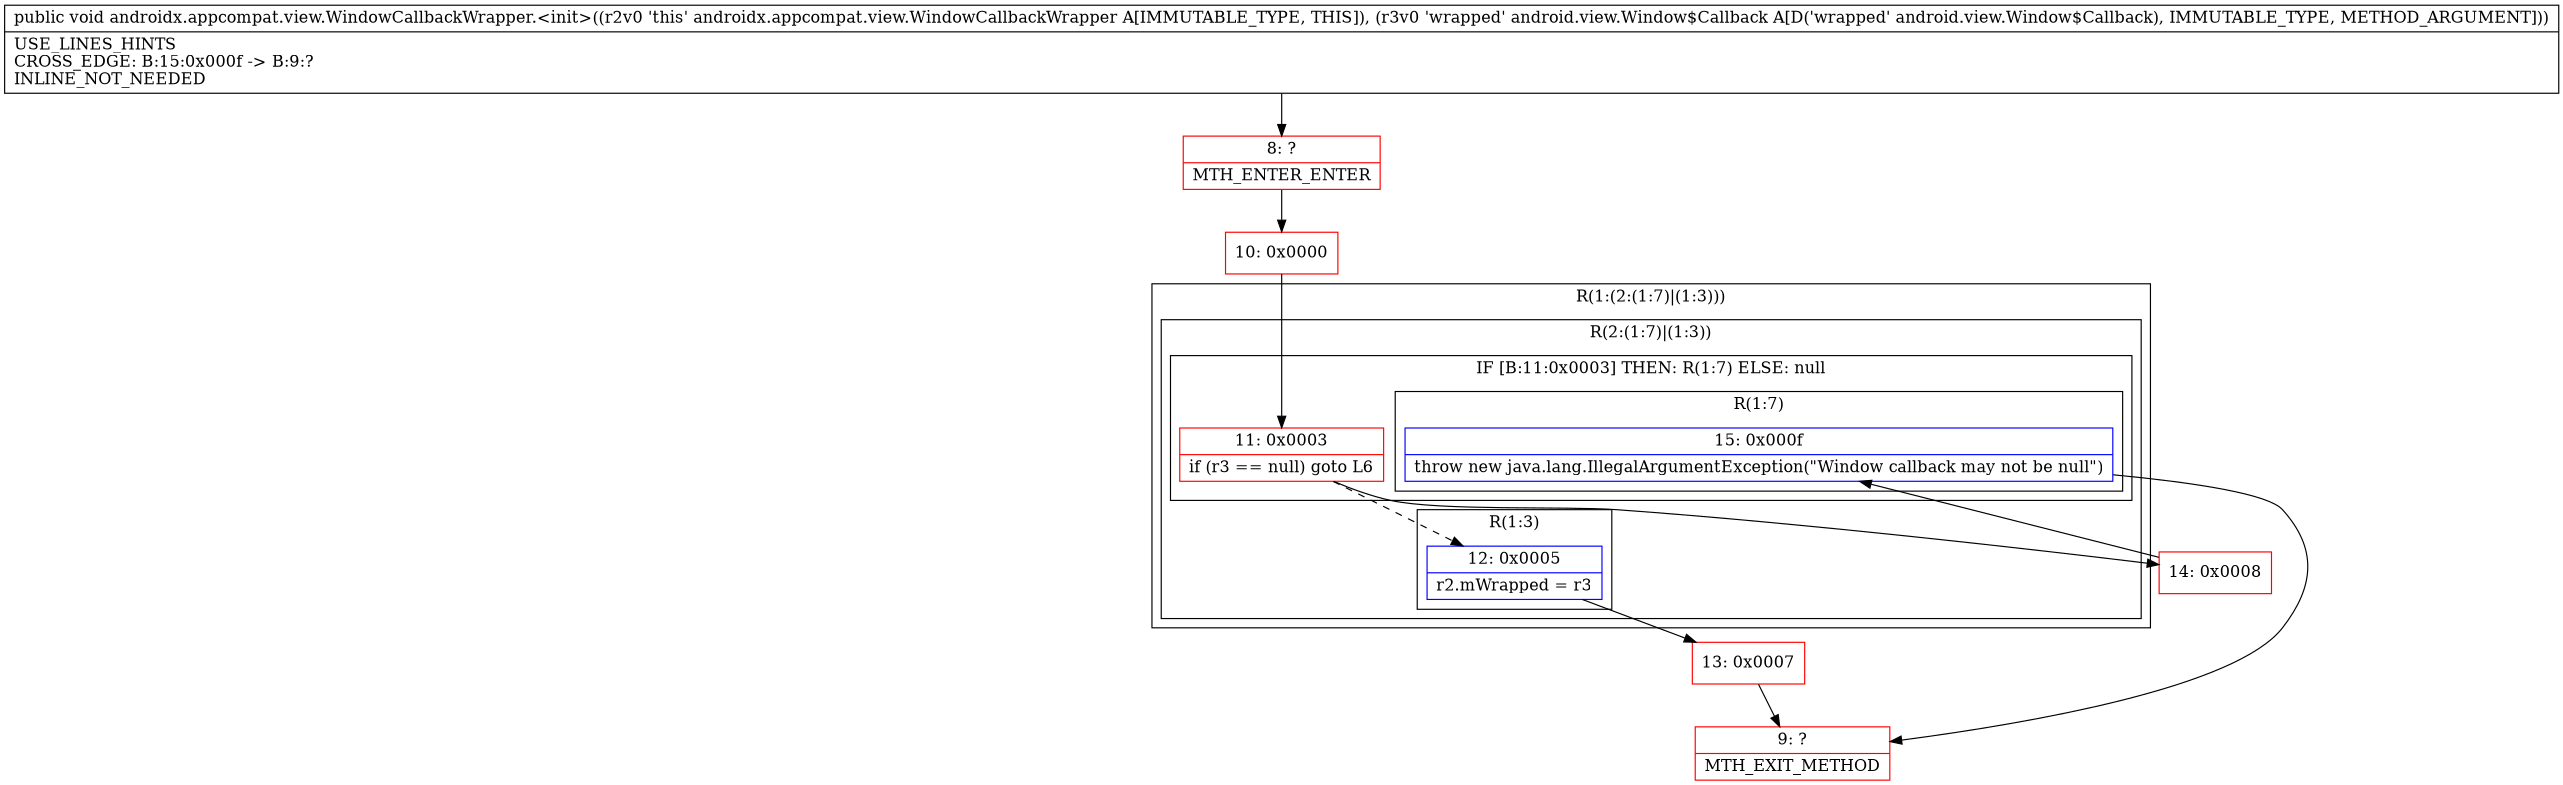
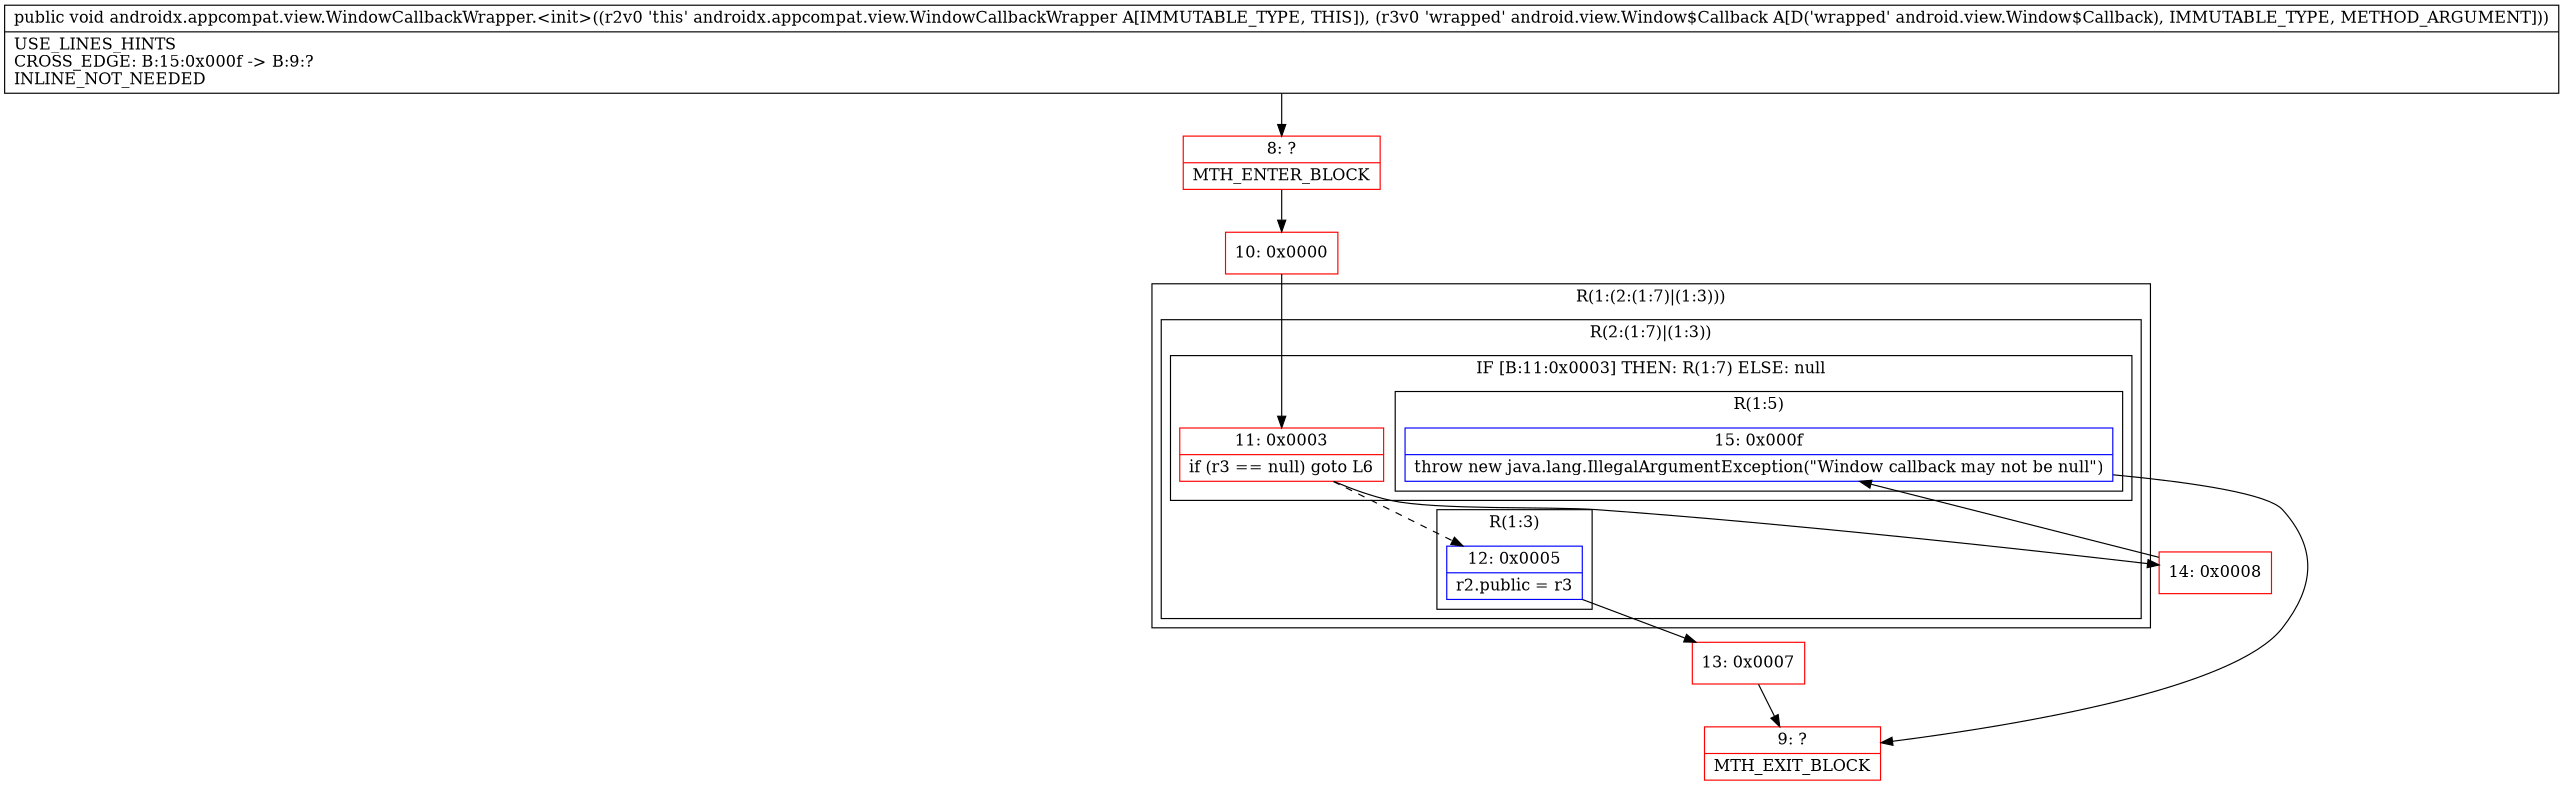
node "8: ?": text "MTH_ENTER_ENTER" -> "MTH_ENTER_BLOCK"
cluster "R(1:7)": label "R(1:7)" -> "R(1:5)"
node "12: 0x0005": text "r2.mWrapped = r3" -> "r2.public = r3"
node "9: ?": text "MTH_EXIT_METHOD" -> "MTH_EXIT_BLOCK"
